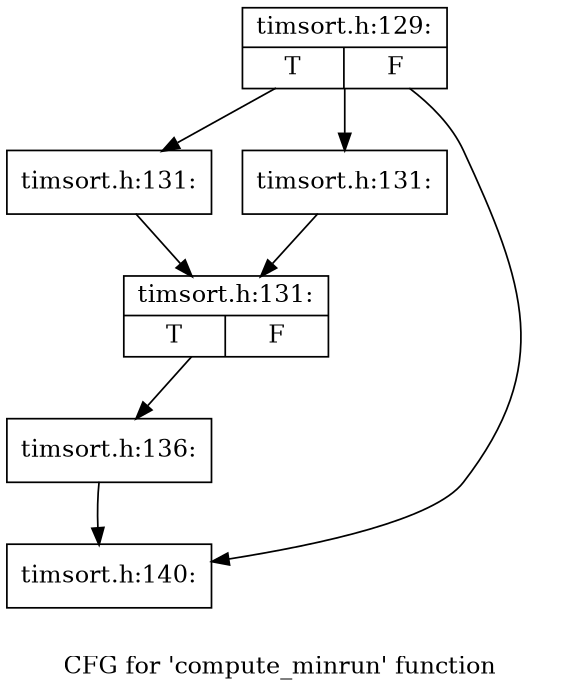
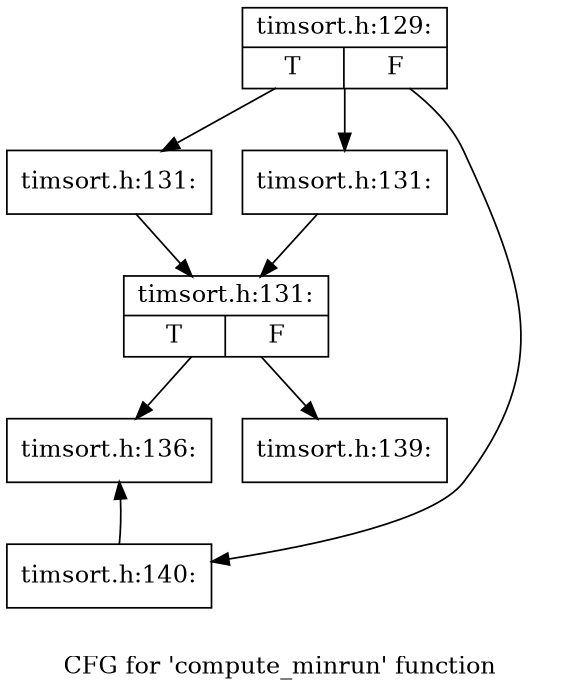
node "timsort.h:139:": added
edge "timsort.h:136:" -> "timsort.h:140:": reversed
